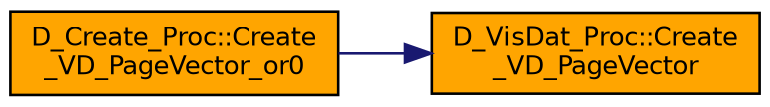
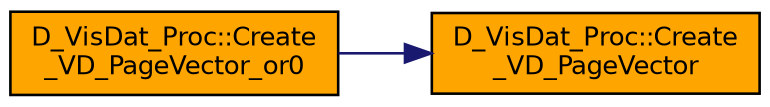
node "D_Create_Proc::Create _VD_PageVector_or0": label "D_Create_Proc::Create _VD_PageVector_or0" -> "D_VisDat_Proc::Create _VD_PageVector_or0"
